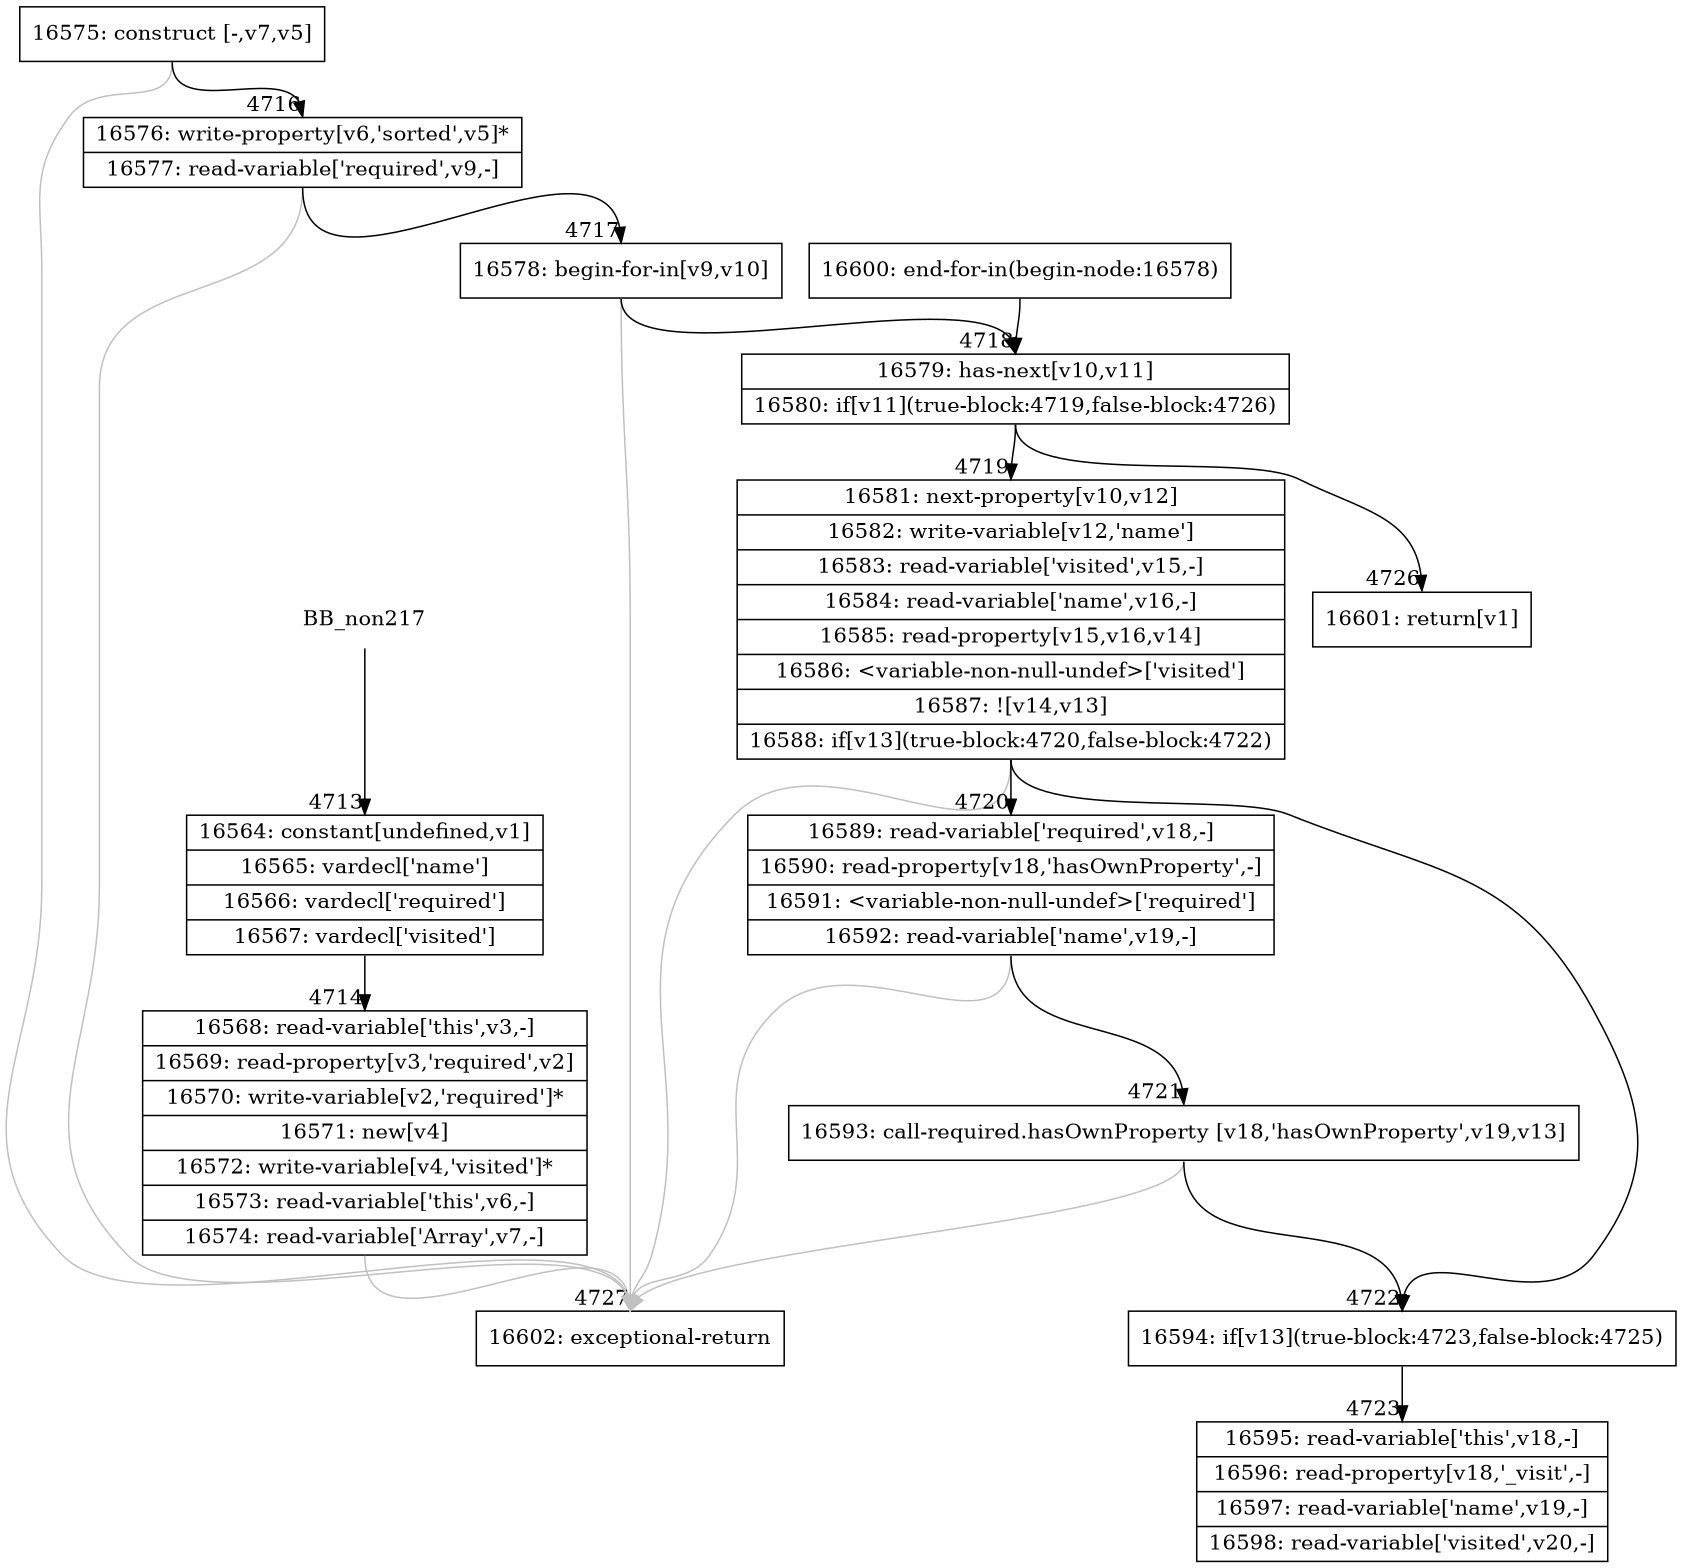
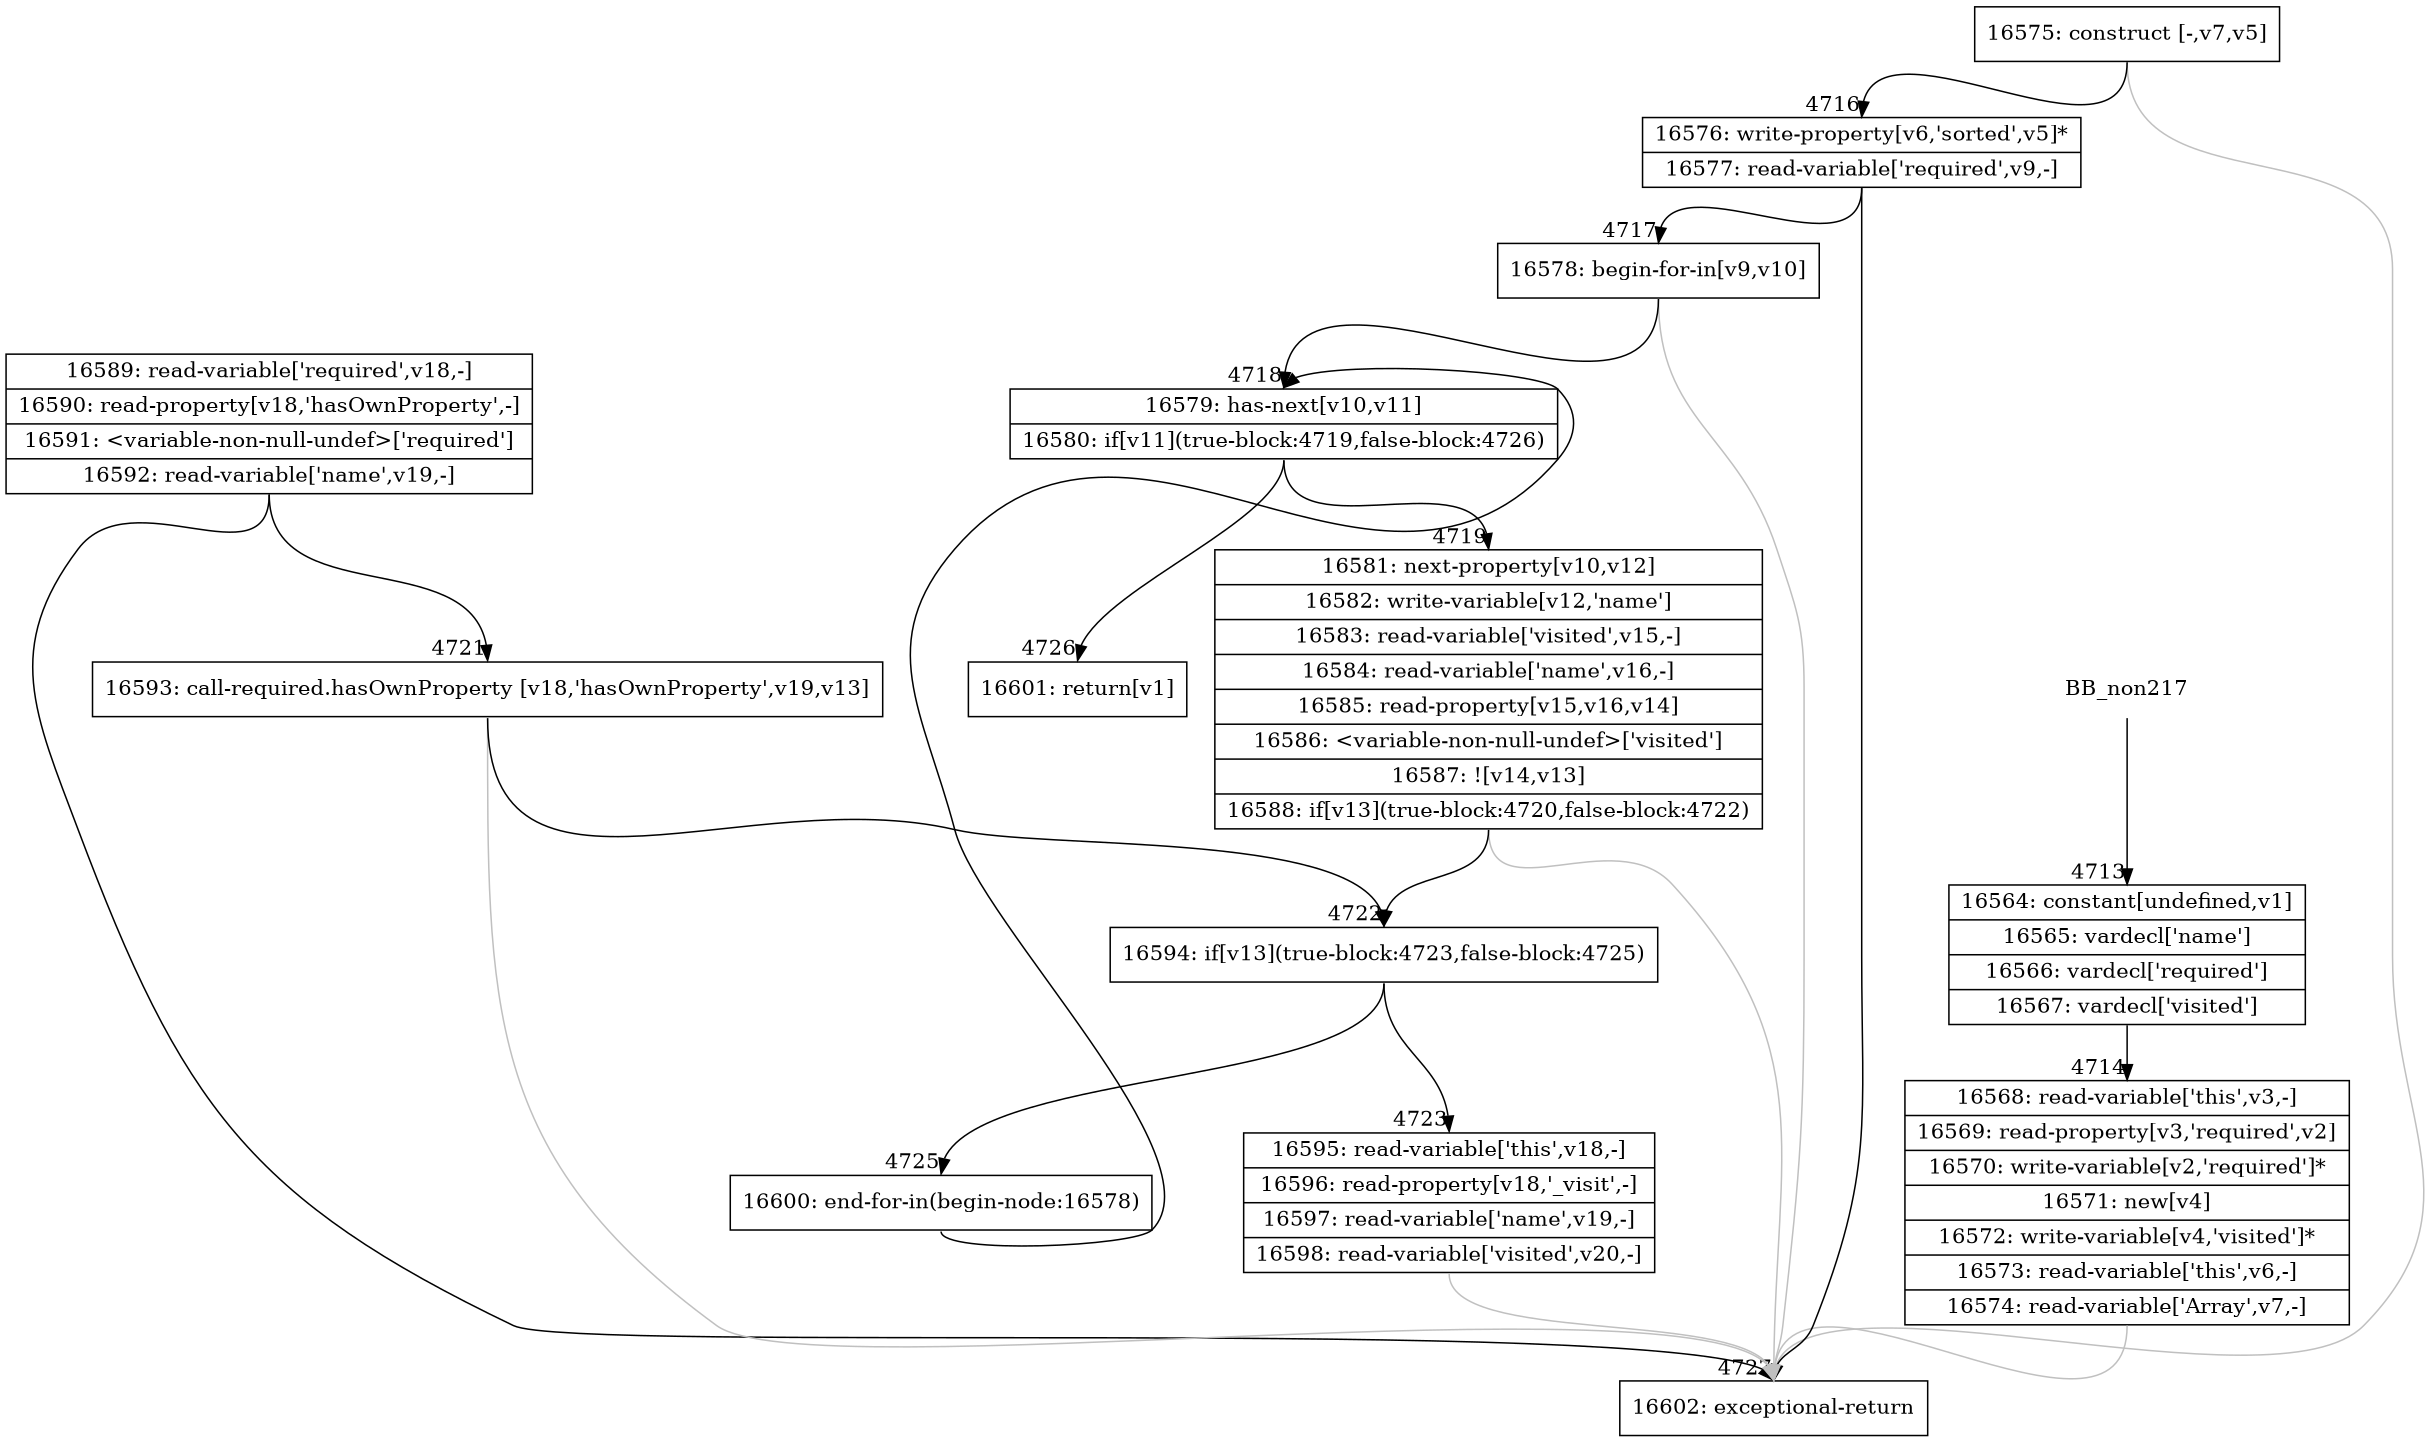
edge "16581: next-property[v10,v12]" -> "16589: read-variable['required',v18,-]": removed
edge "16576: write-property[v6,'sorted',v5]*" -> "16602: exceptional-return": color gray -> black
edge "16589: read-variable['required',v18,-]" -> "16602: exceptional-return": color gray -> black
edge "16594: if[v13](true-block:4723,false-block:4725)" -> "16600: end-for-in(begin-node:16578)": added
edge "16595: read-variable['this',v18,-]" -> "16602: exceptional-return": added
